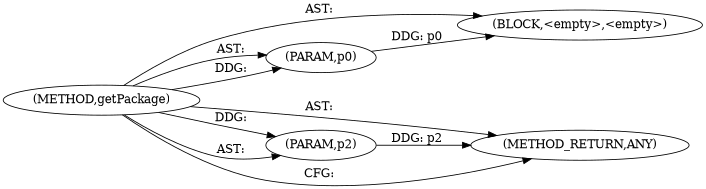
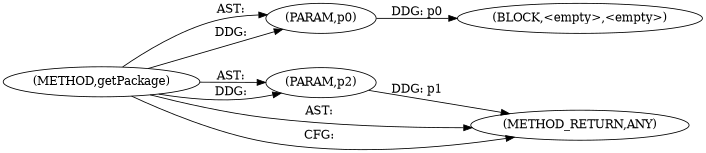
edge "(METHOD,getPackage)" -> "(BLOCK,<empty>,<empty>)": removed, label "AST:"
edge "(PARAM,p2)" -> "(METHOD_RETURN,ANY)": label "DDG: p2" -> "DDG: p1"
